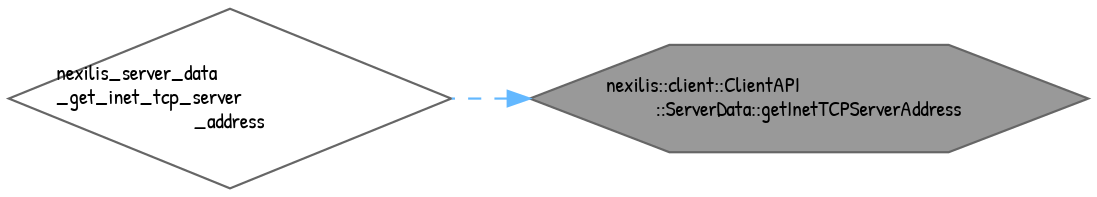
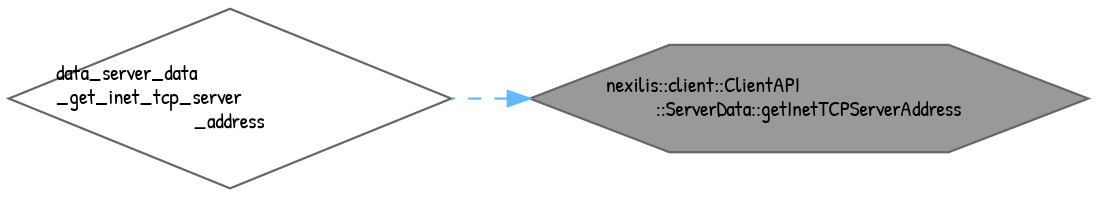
node "nexilis_server_data _get_inet_tcp_server _address": label "nexilis_server_data _get_inet_tcp_server _address" -> "data_server_data _get_inet_tcp_server _address"
